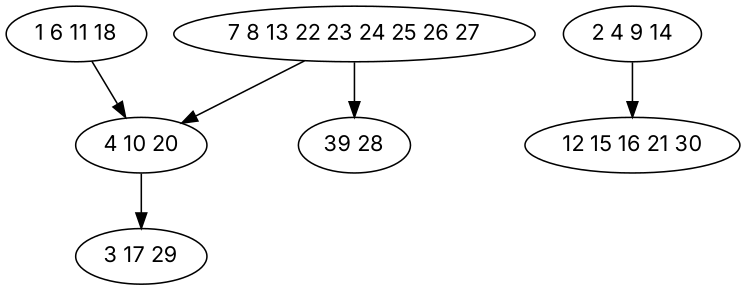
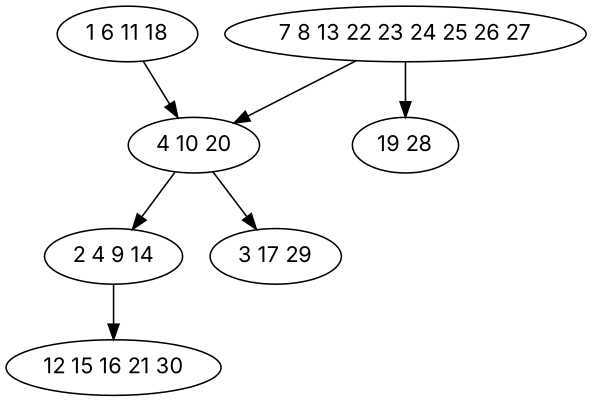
node "39 28": label "39 28" -> "19 28"
edge "4 10 20" -> "2 4 9 14": added
